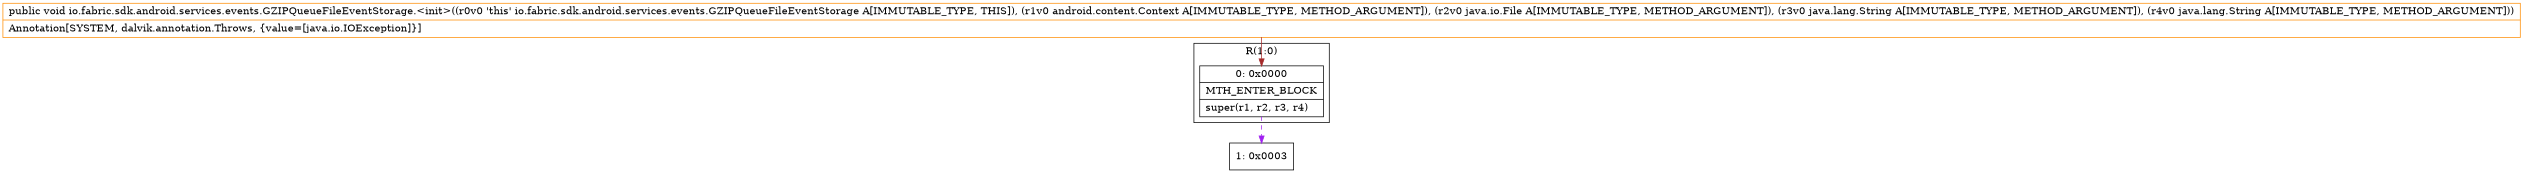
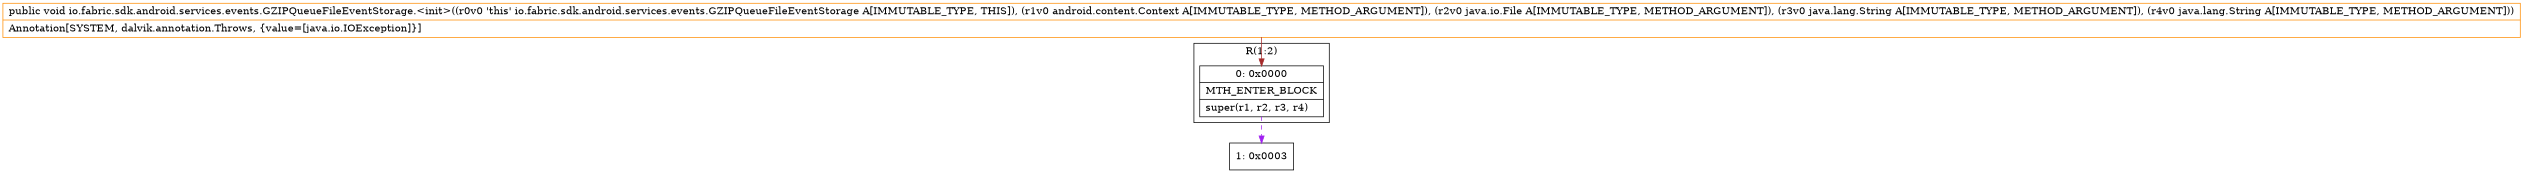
cluster "R(1:0)": label "R(1:0)" -> "R(1:2)"
